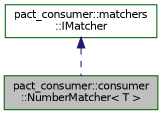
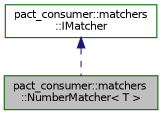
node "pact_consumer::consumer ::NumberMatcher< T >": label "pact_consumer::consumer ::NumberMatcher< T >" -> "pact_consumer::matchers ::NumberMatcher< T >"
